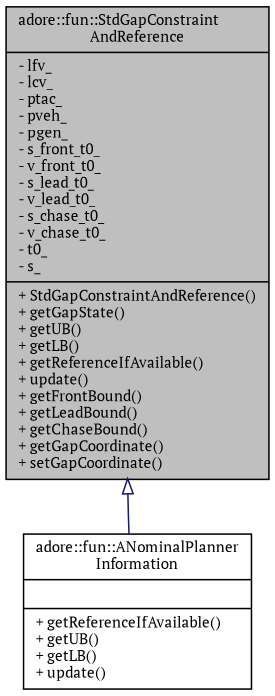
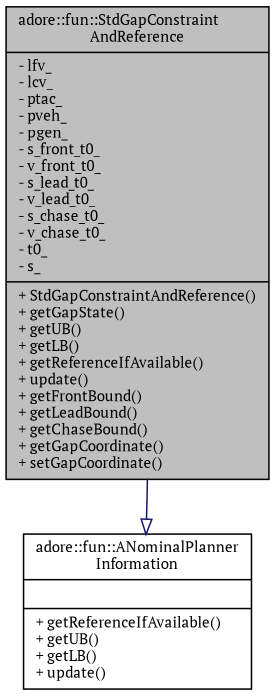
edge "adore::fun::ANominalPlanner" -> "adore::fun::StdGapConstraint": reversed
